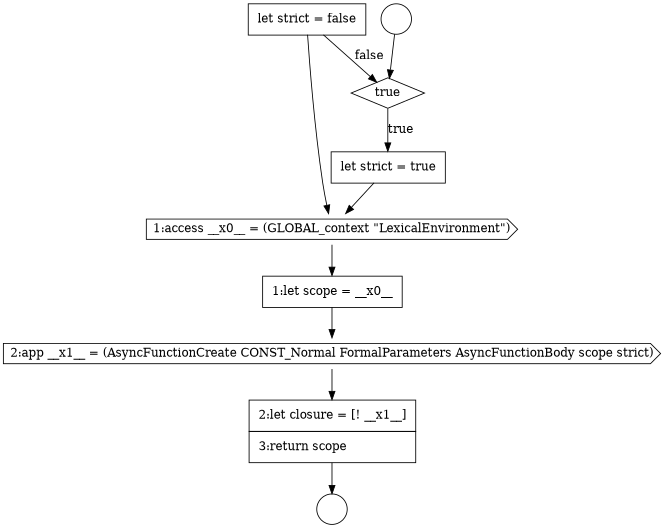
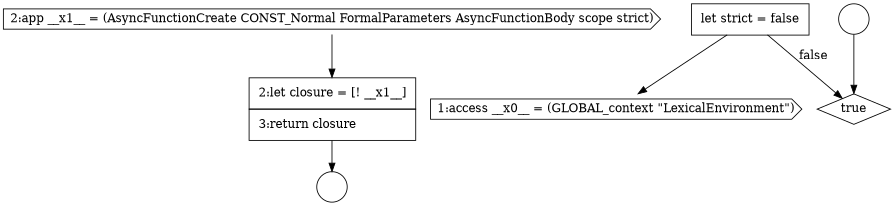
node "let strict = true": removed
node "1:let scope = __x0__": removed
node "2:let closure = [! __x1__]": text "3:return scope" -> "3:return closure"
